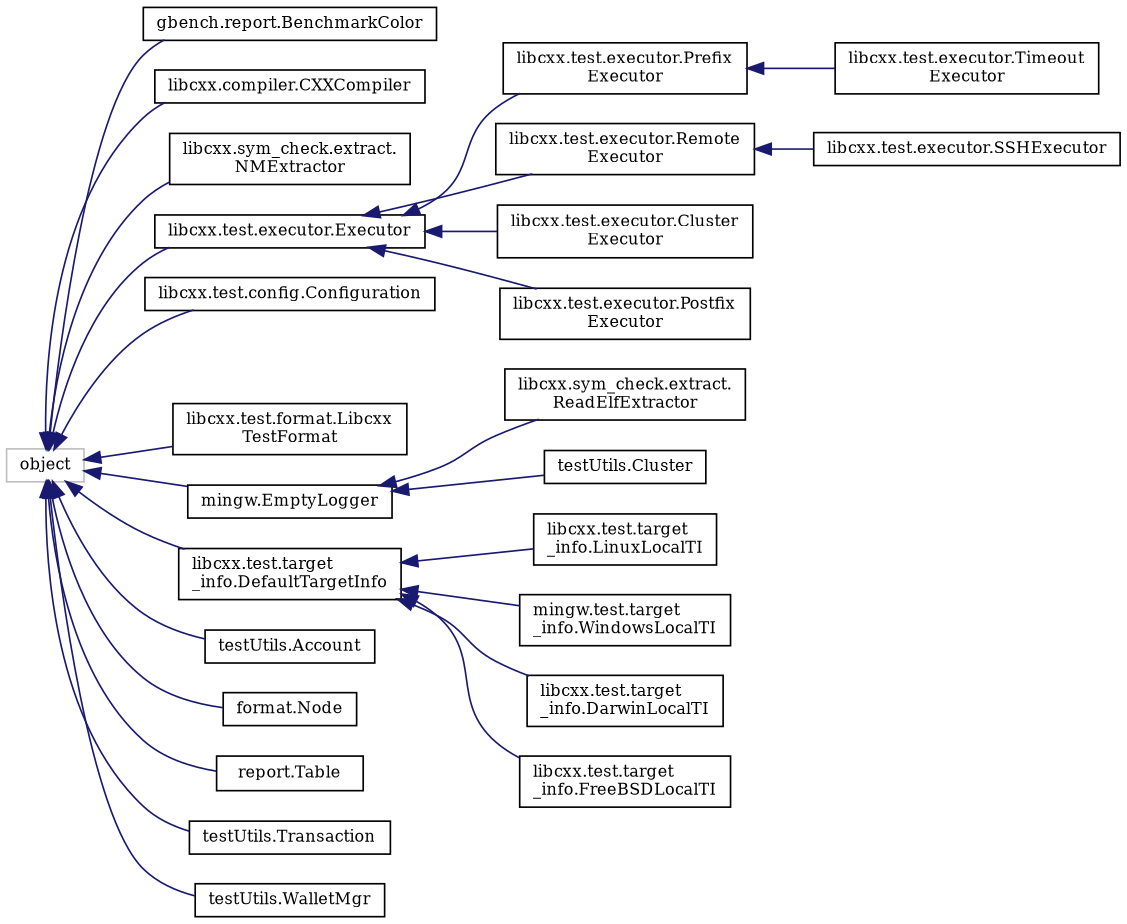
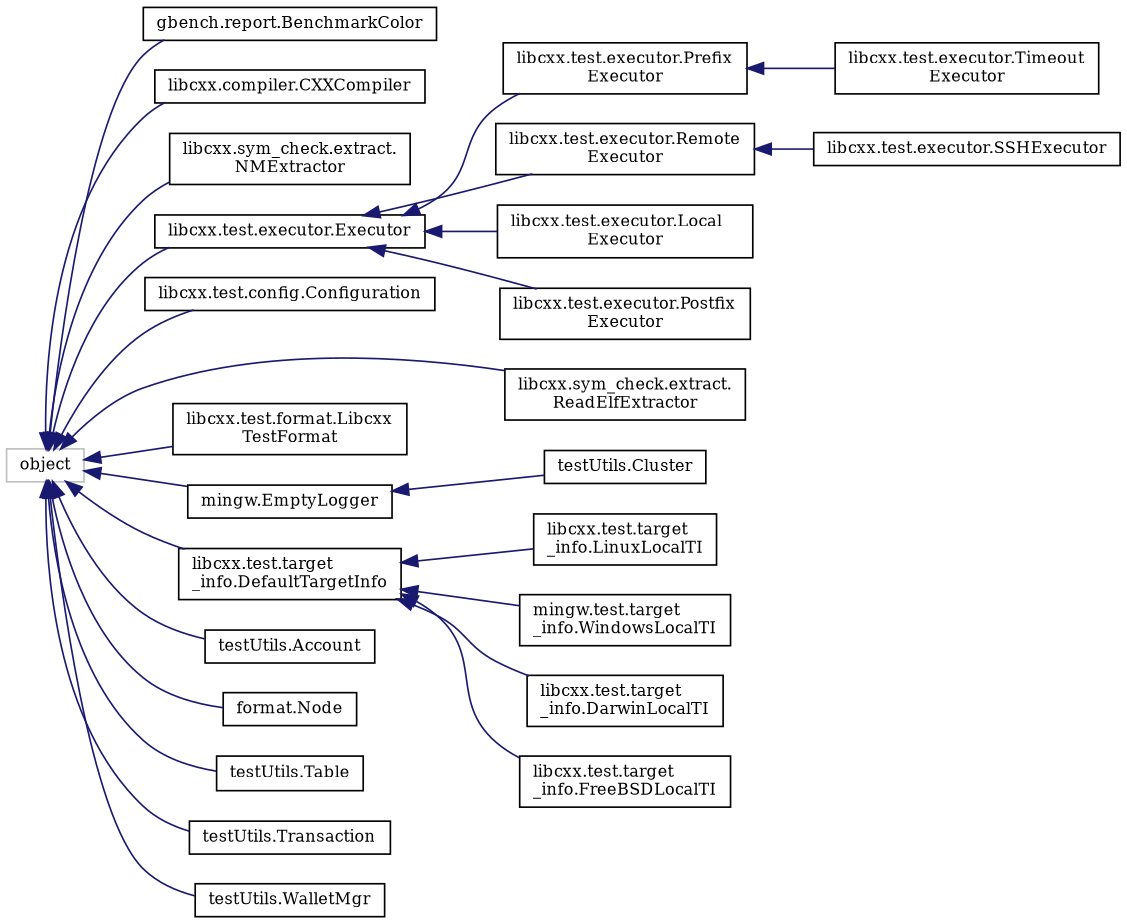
node "libcxx.test.executor.Cluster Executor": label "libcxx.test.executor.Cluster Executor" -> "libcxx.test.executor.Local Executor"
edge "libcxx.sym_check.extract. ReadElfExtractor" -> "mingw.EmptyLogger": now "libcxx.sym_check.extract. ReadElfExtractor" -> "object"
node "report.Table": label "report.Table" -> "testUtils.Table"
